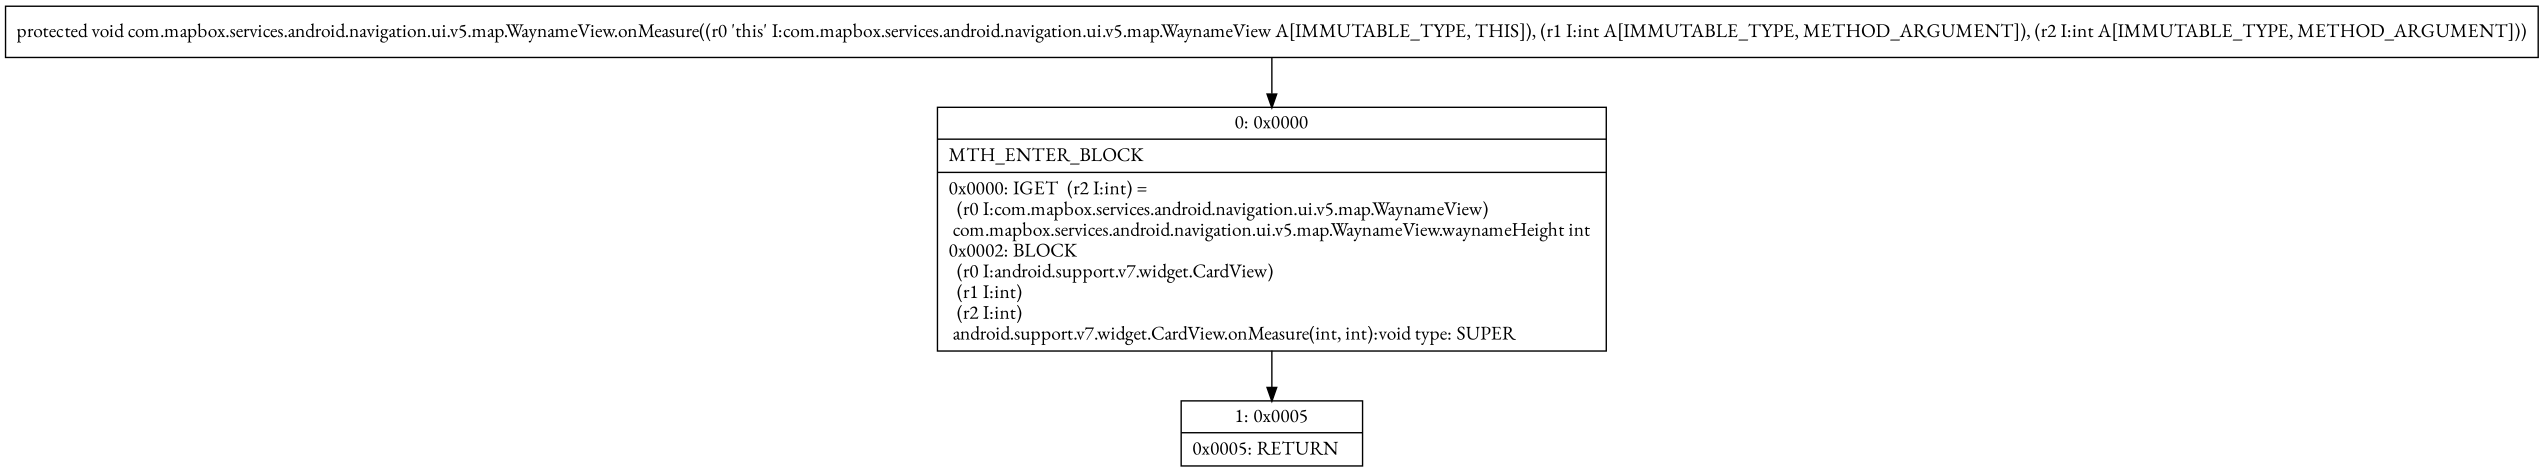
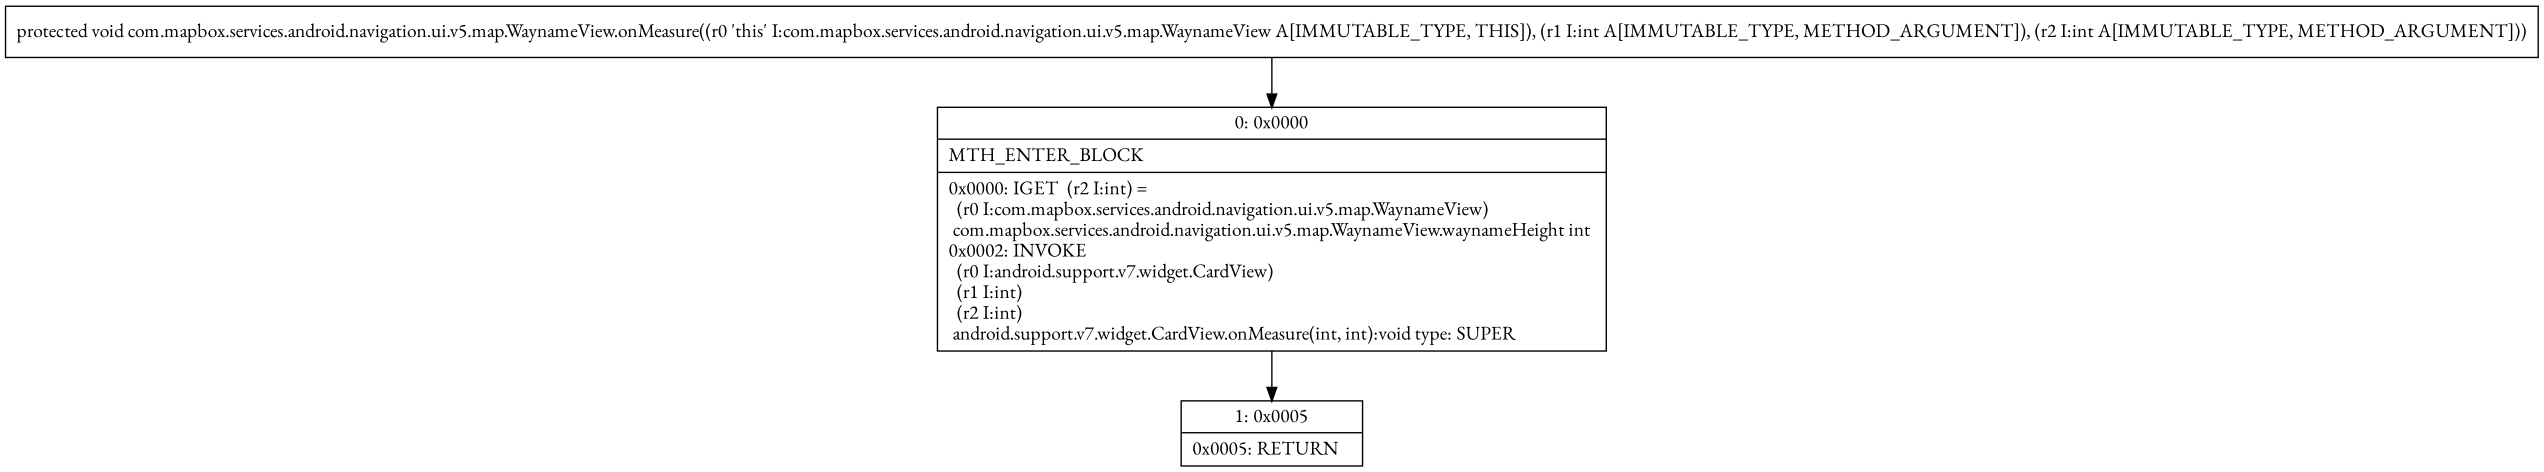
node "0: 0x0000": text "0x0002: BLOCK" -> "0x0002: INVOKE"
